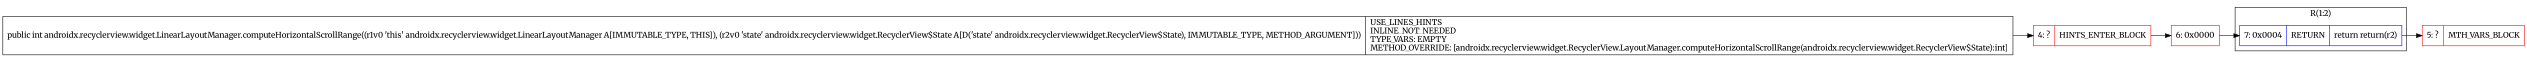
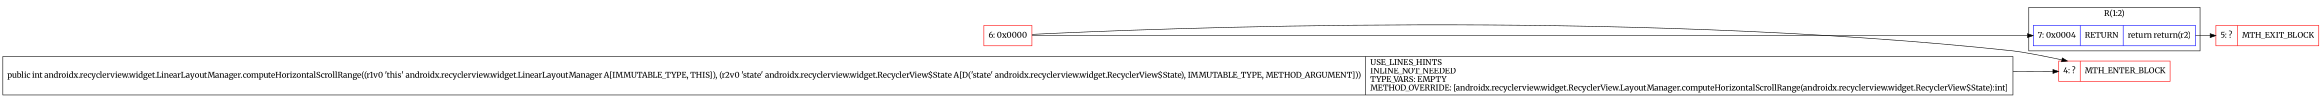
node "4: ?": text "HINTS_ENTER_BLOCK" -> "MTH_ENTER_BLOCK"
node "5: ?": text "MTH_VARS_BLOCK" -> "MTH_EXIT_BLOCK"
edge "4: ?" -> "6: 0x0000": reversed
